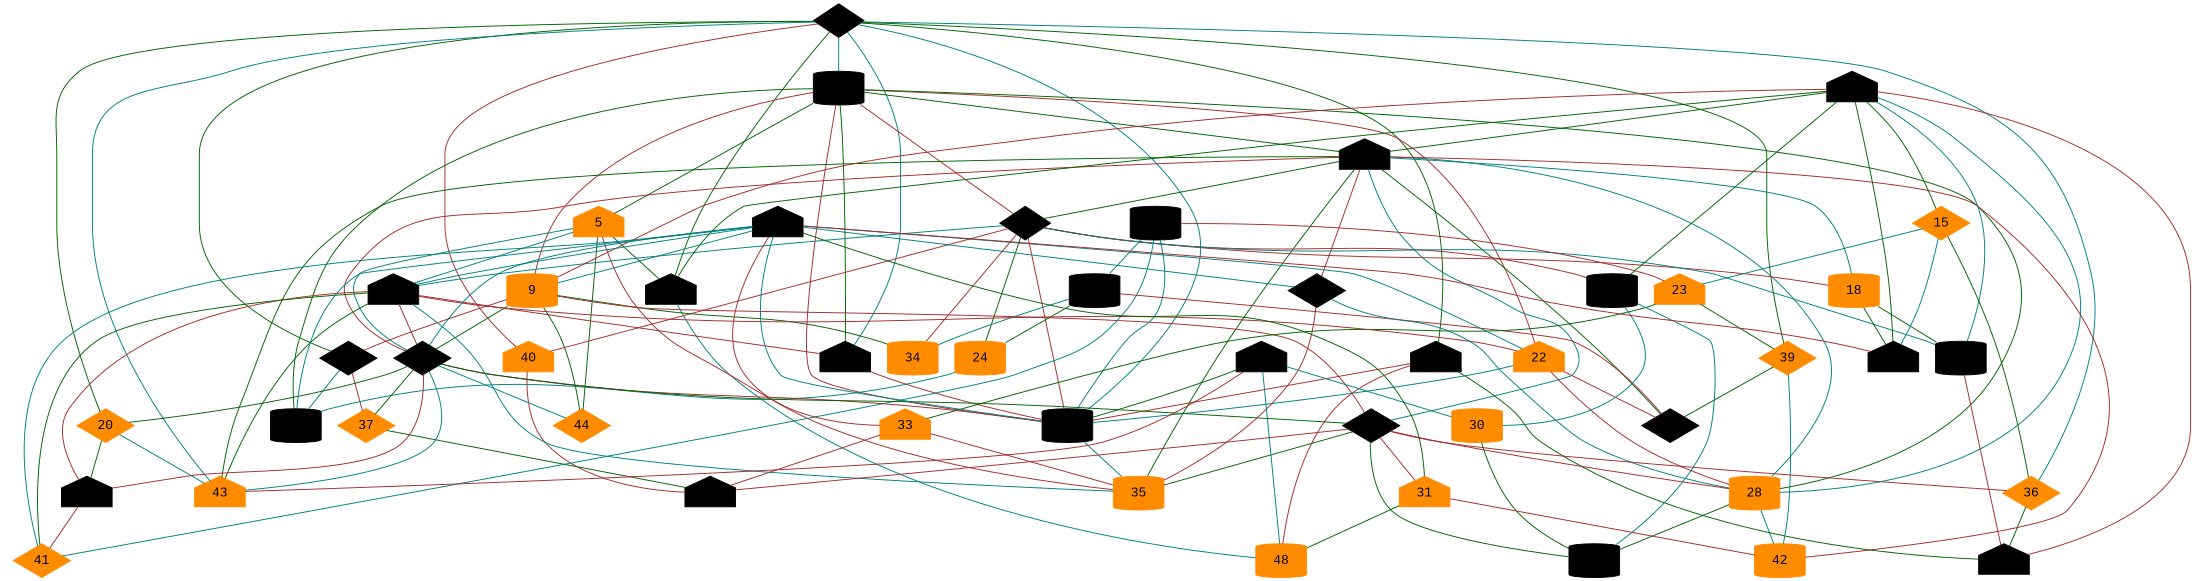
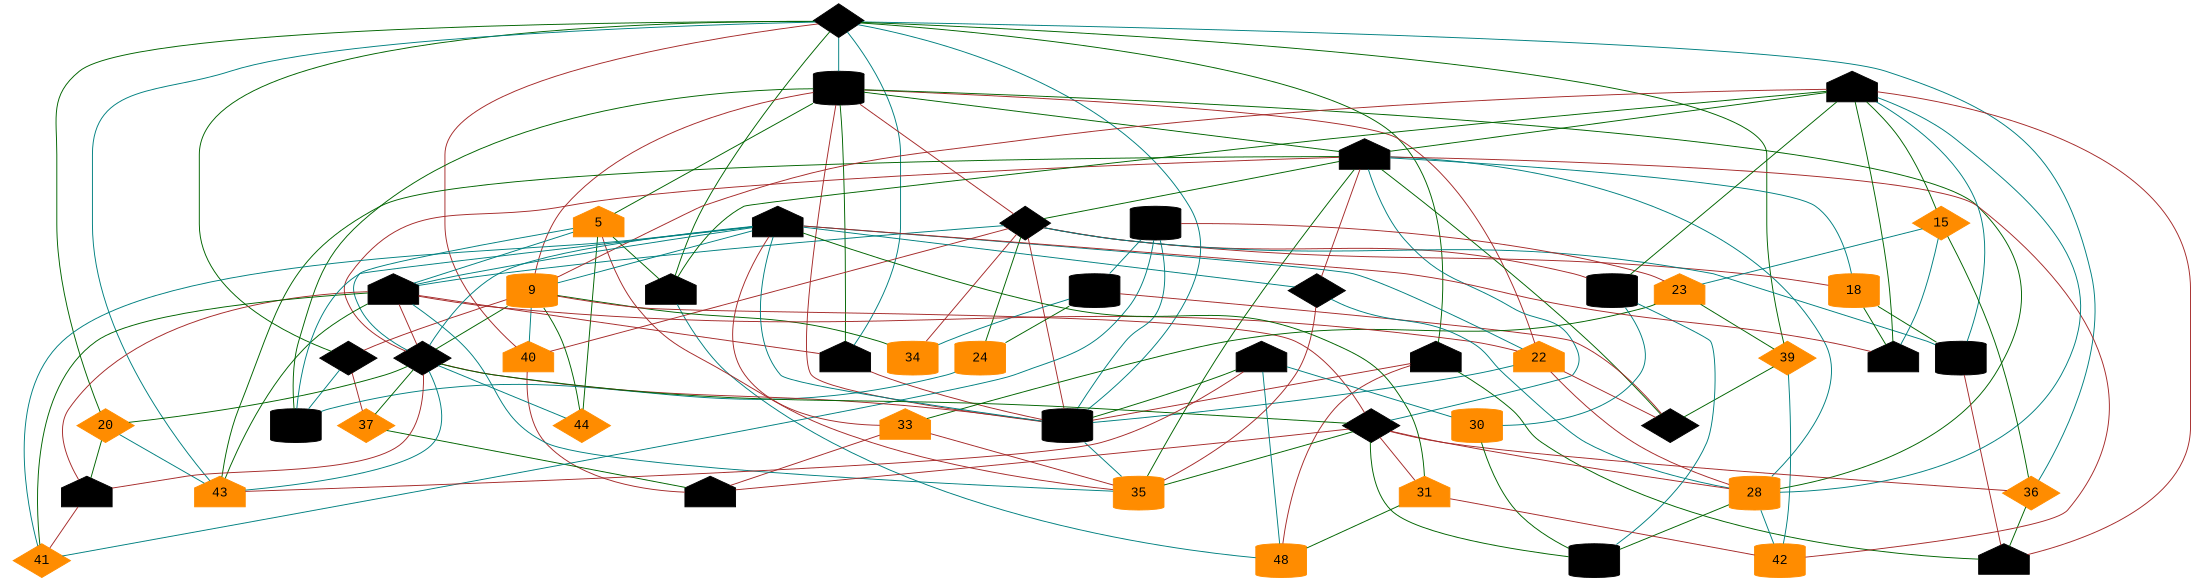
edge "9" -- "40": added
